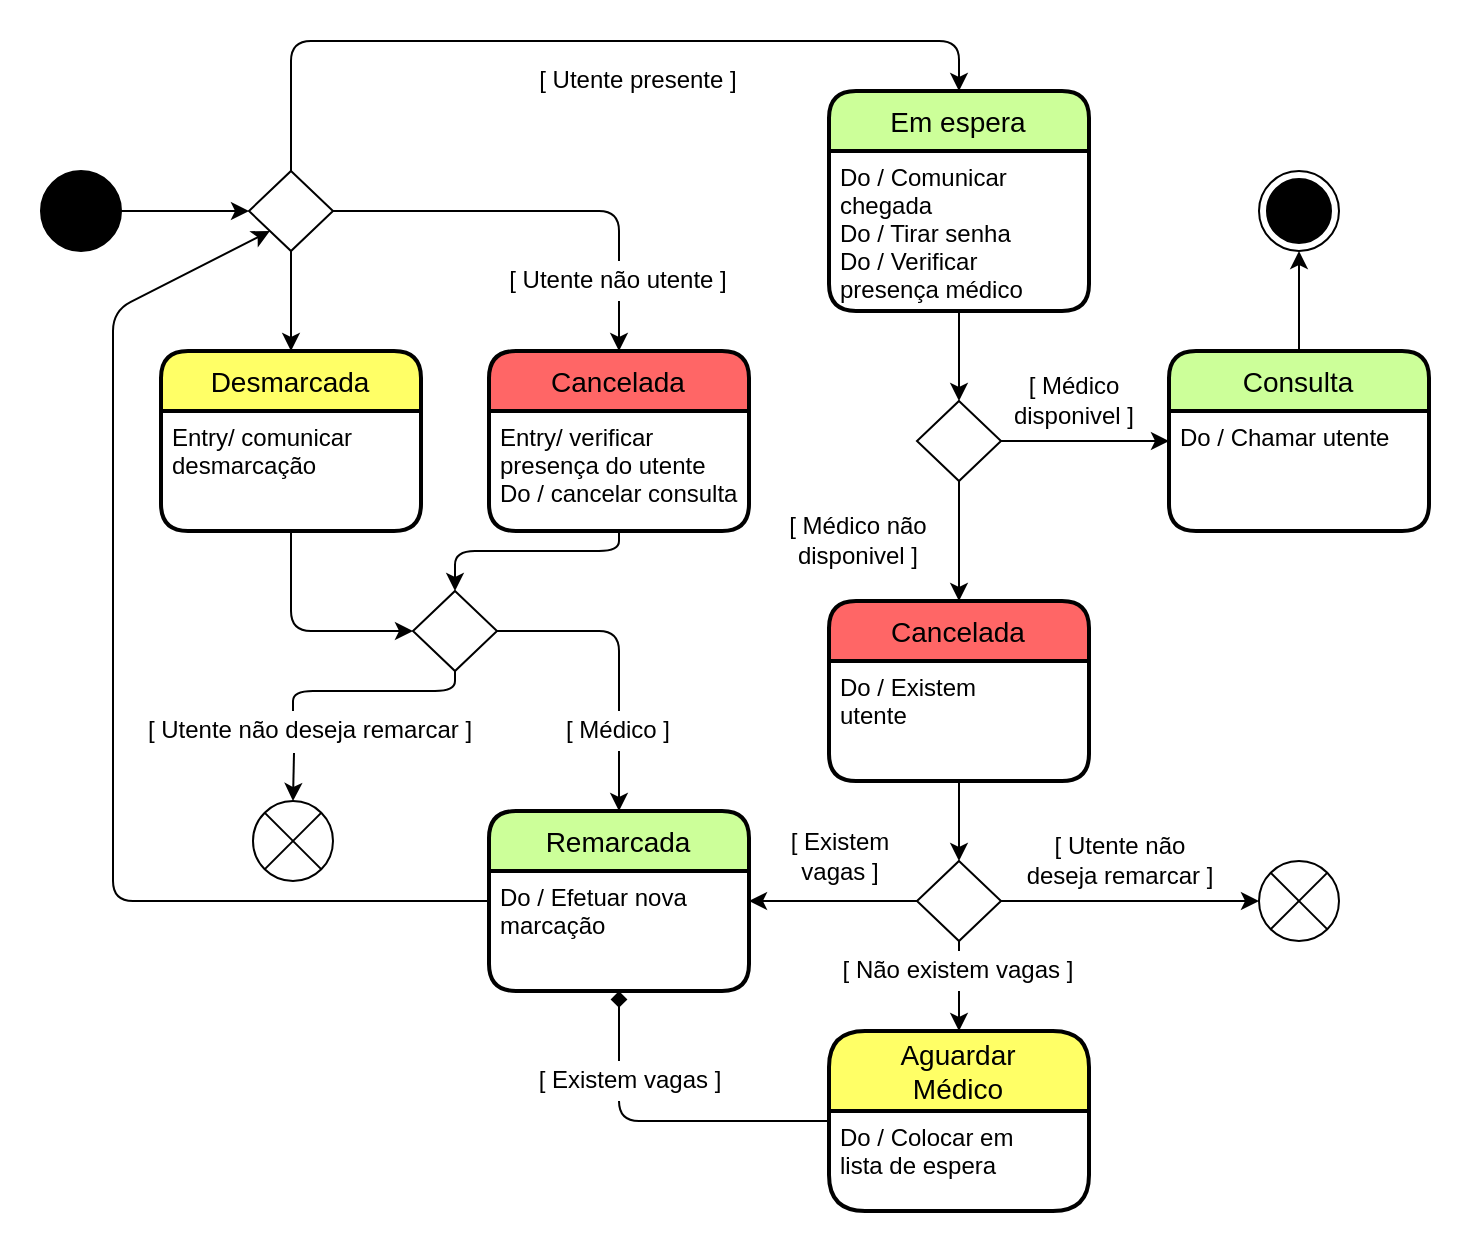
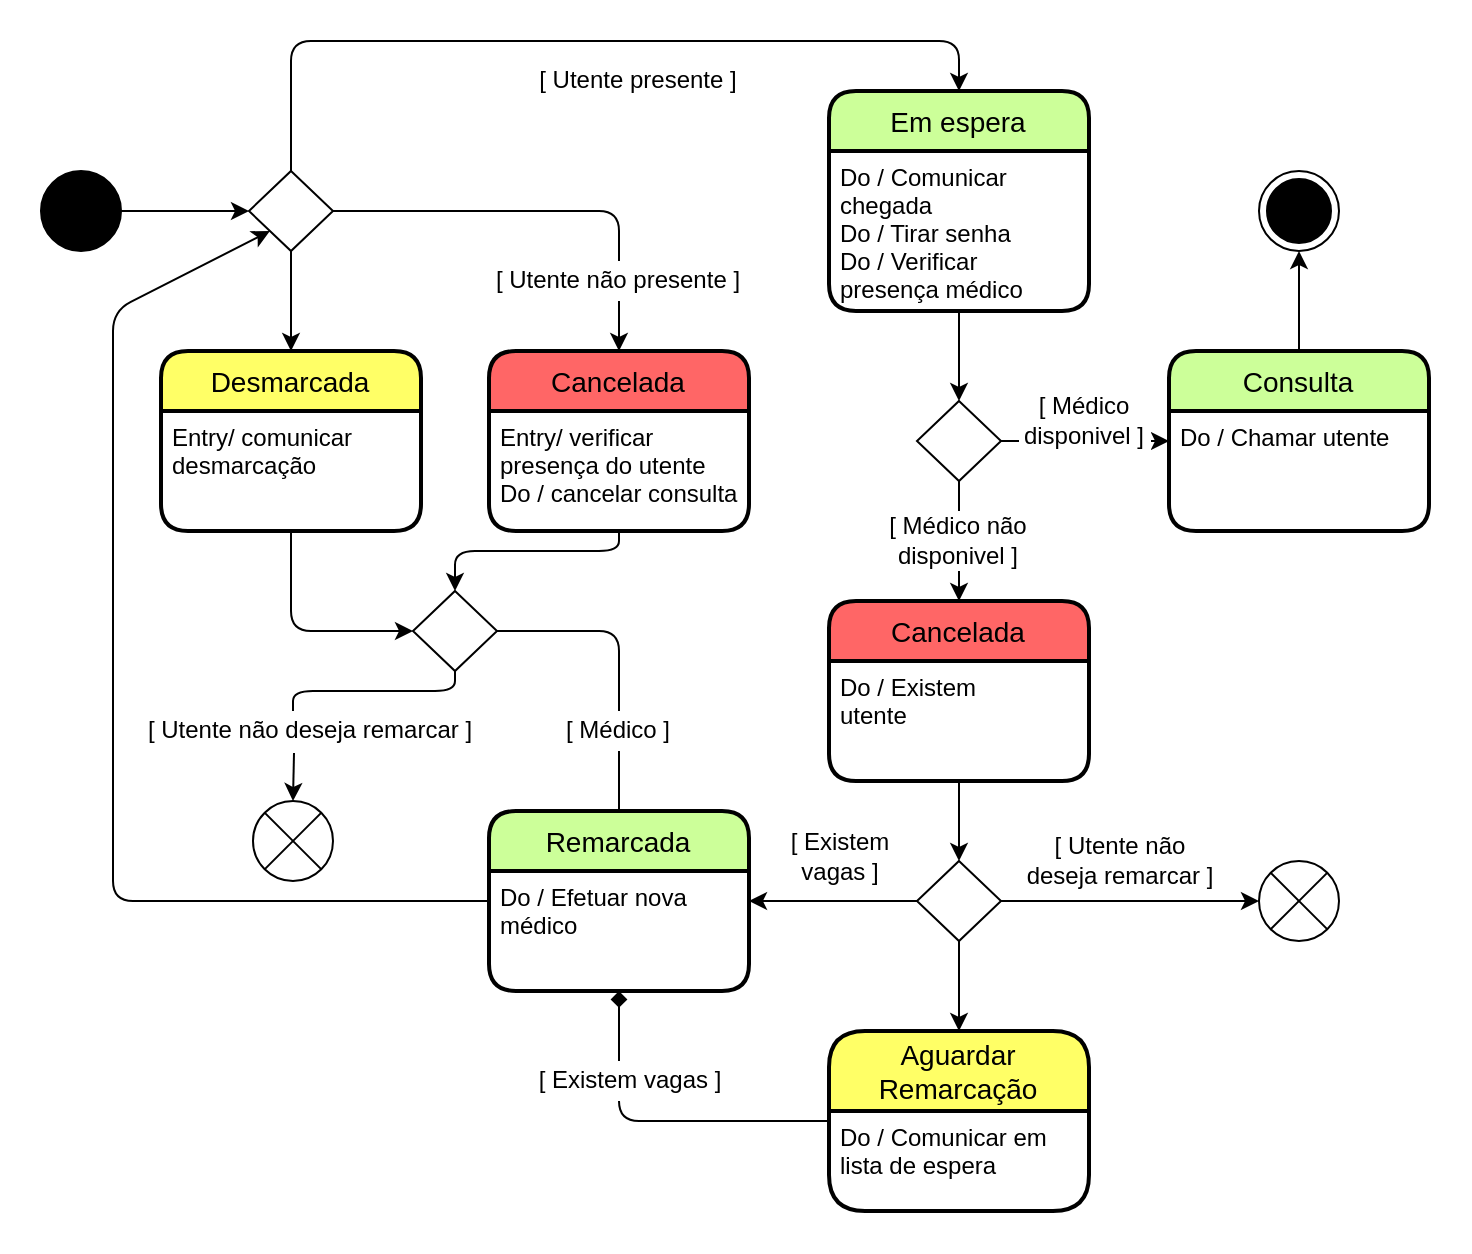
node "[ Utente não utente ]": label "[ Utente não utente ]" -> "[ Utente não presente ]"
node "[ Médico disponivel ]": moved (1075, 401) -> (1085, 421)
node "[ Médico não disponivel ]": moved (859, 541) -> (959, 541)
edge "[ Médico ]" -> "Remarcada": arrowhead classic -> none
node "Do / Efetuar nova marcação": label "Do / Efetuar nova marcação" -> "Do / Efetuar nova médico"
node "[ Não existem vagas ]": removed
node "Aguardar Médico": label "Aguardar Médico" -> "Aguardar Remarcação"
node "Do / Colocar em lista de espera": label "Do / Colocar em lista de espera" -> "Do / Comunicar em lista de espera"
